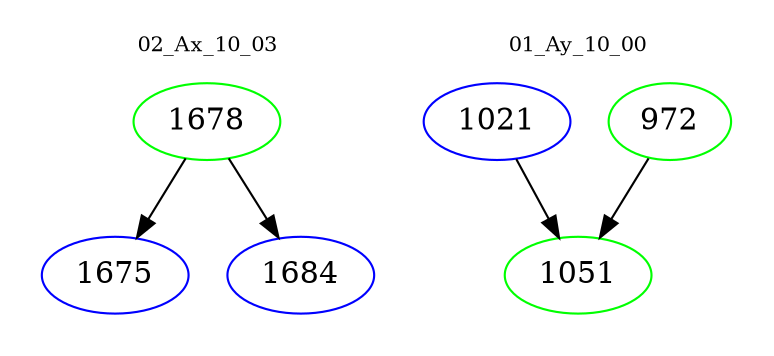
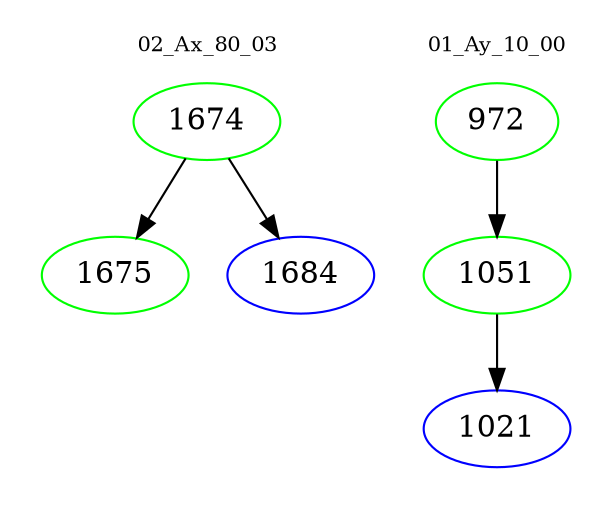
cluster "02_Ax_10_03": label "02_Ax_10_03" -> "02_Ax_80_03"
node "1678": label "1678" -> "1674"
edge "1021" -> "1051": reversed
node "1675": color blue -> green
